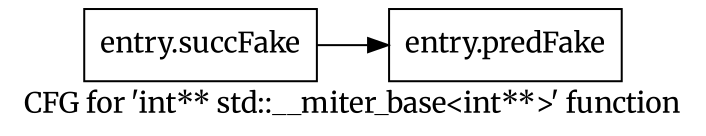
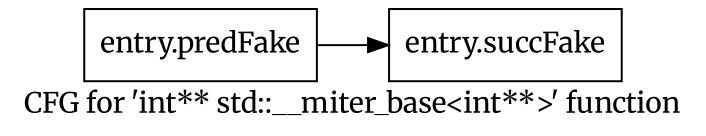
edge "entry.succFake" -> "entry.predFake": reversed
